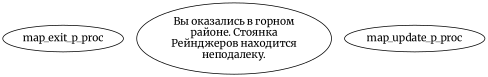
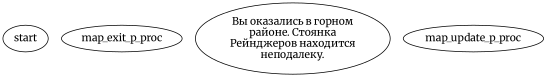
node "start": added
